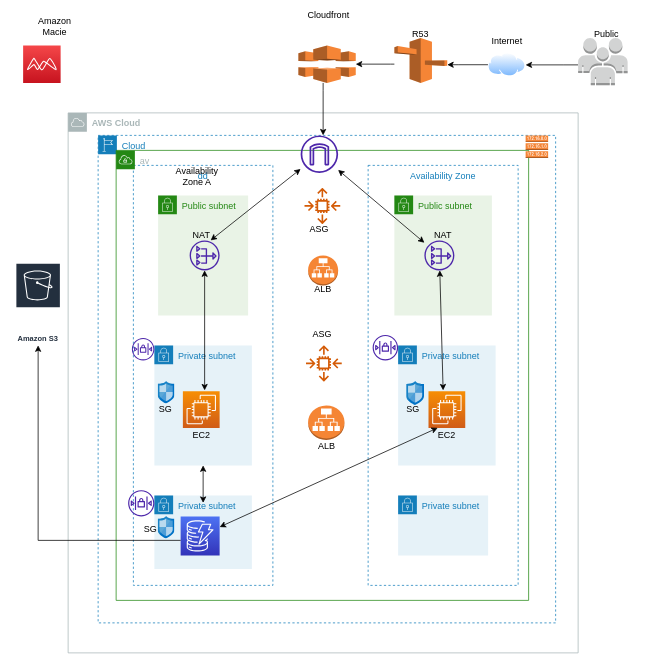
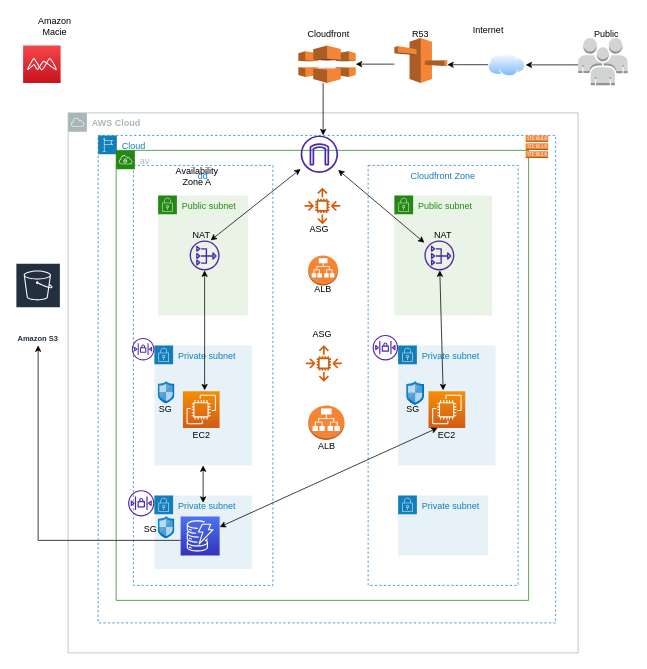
node "Cloudfront": moved (329, 15) -> (329, 34)
node "Internet": moved (507, 42) -> (488, 30)
node "Availability Zone": label "Availability Zone" -> "Cloudfront Zone"
